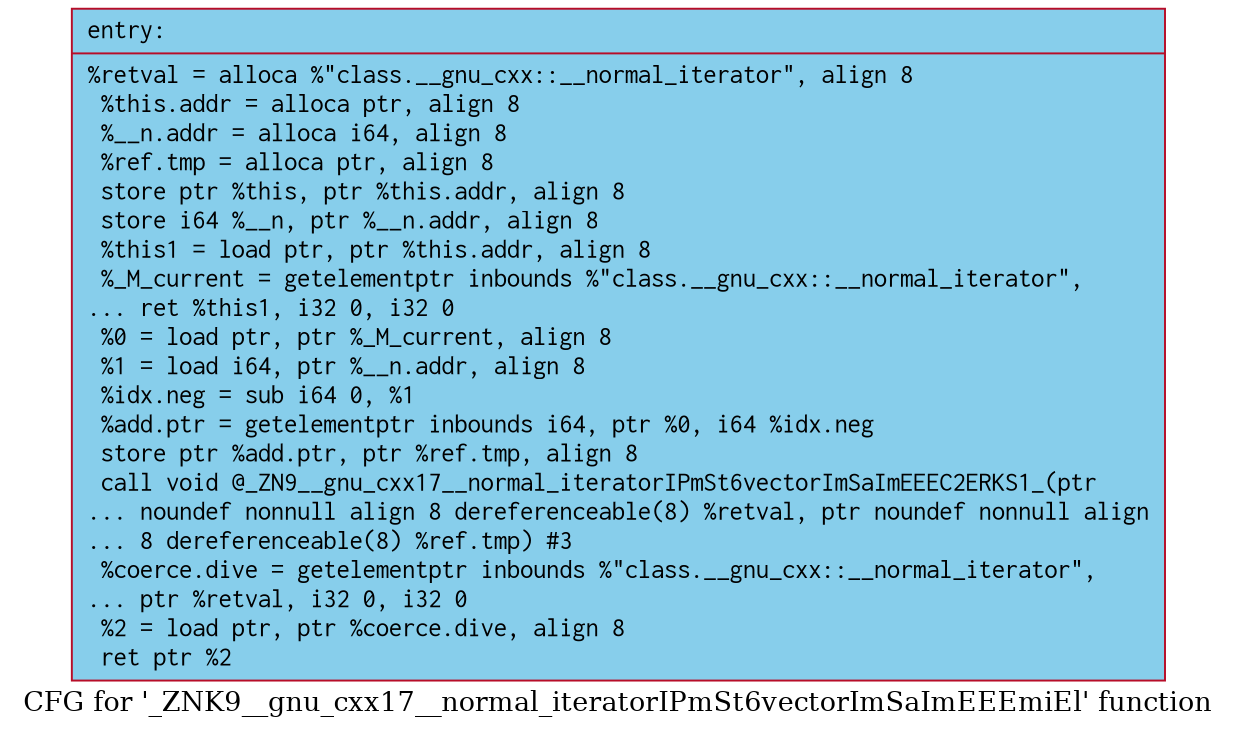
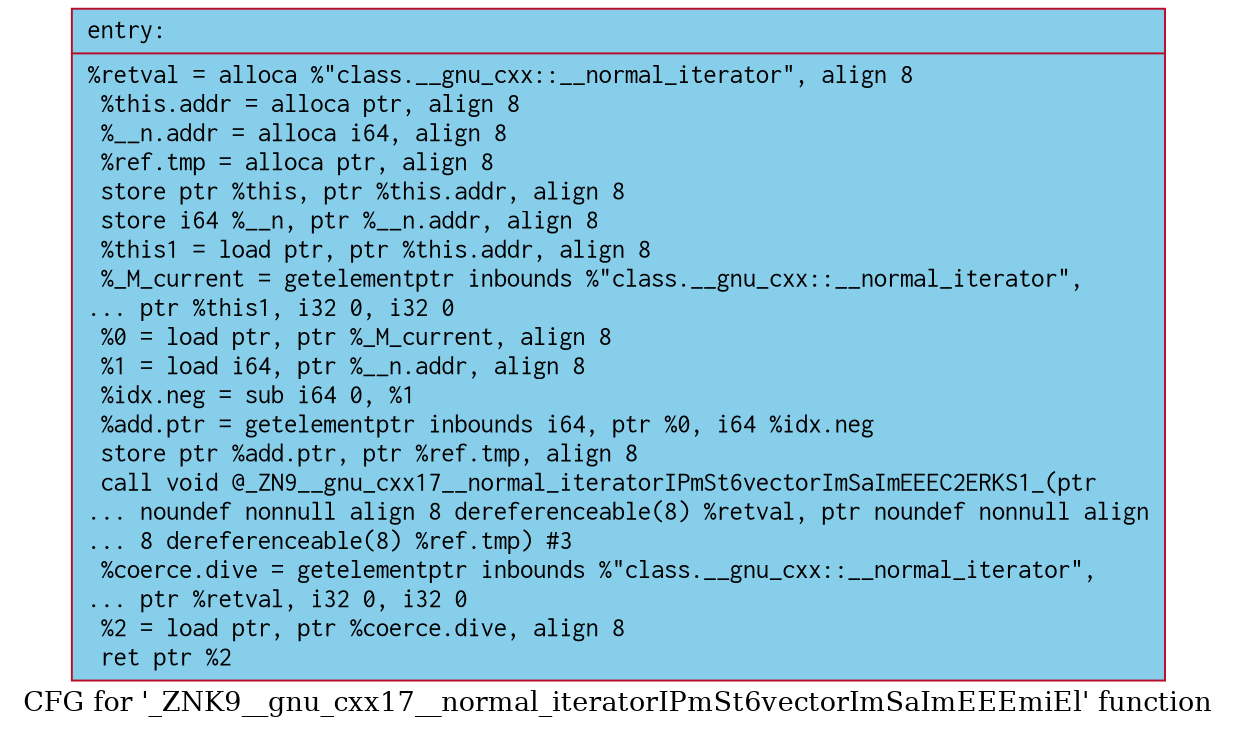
node "entry:": text "... ret %this1, i32 0, i32 0" -> "... ptr %this1, i32 0, i32 0"
